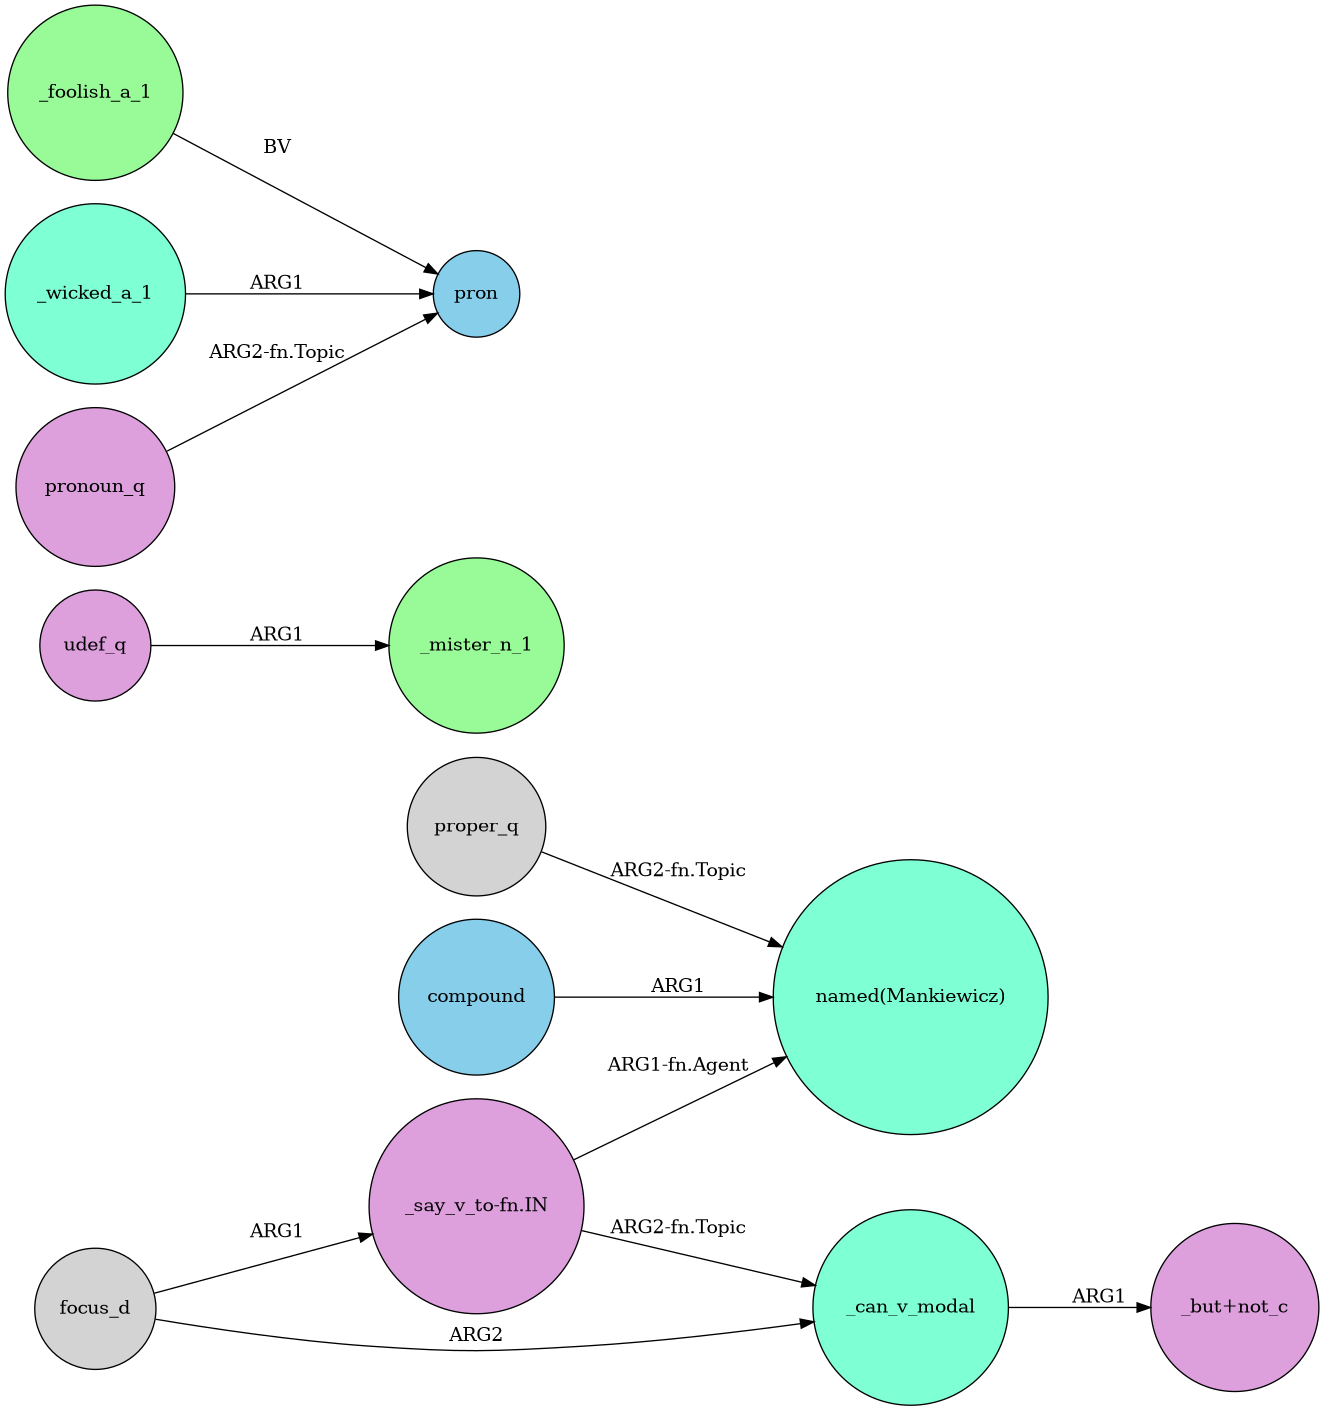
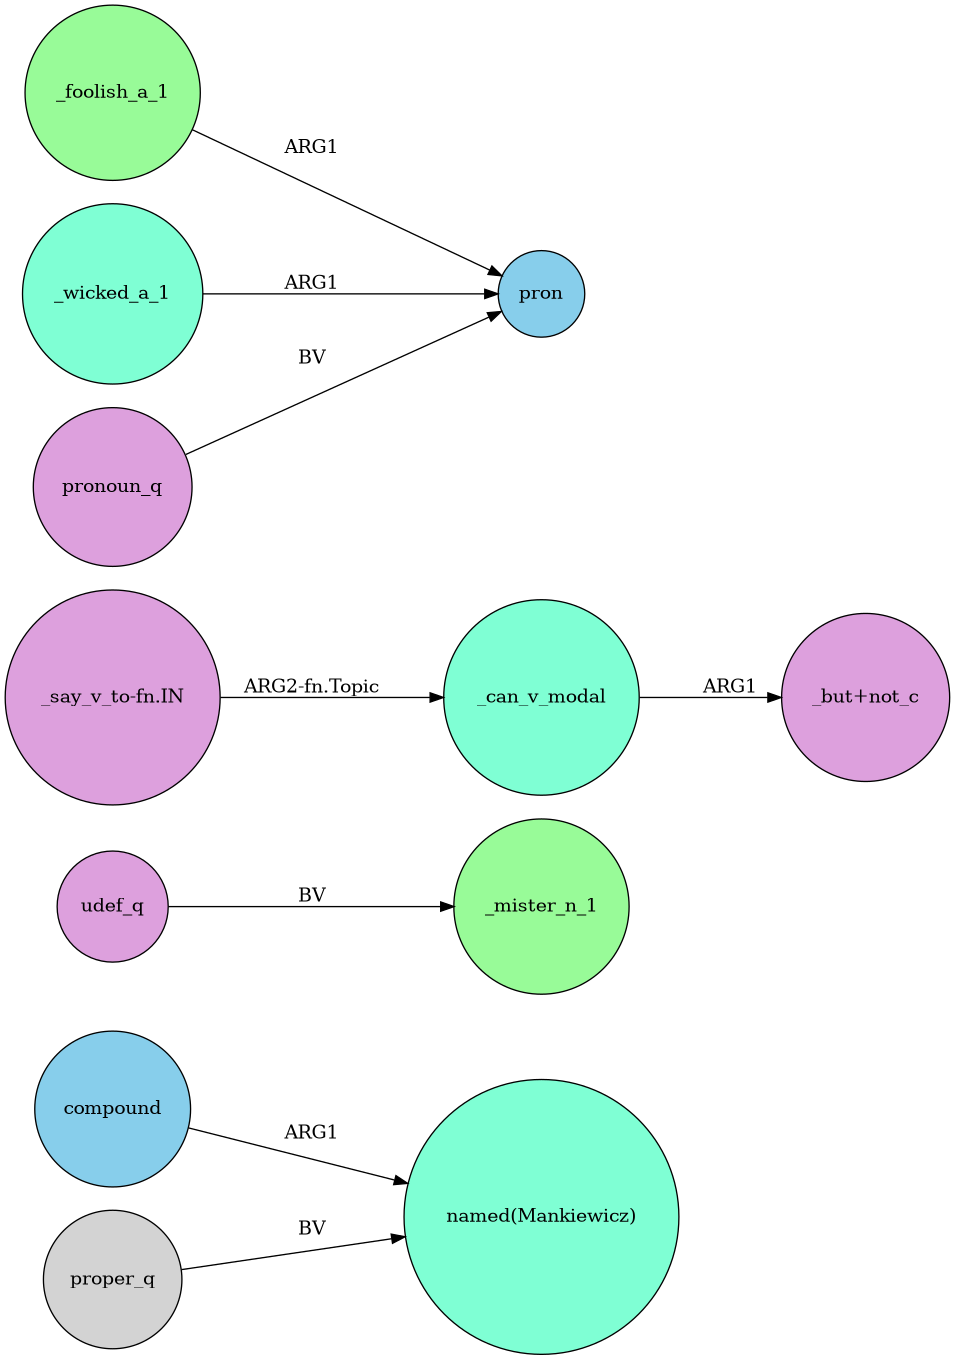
edge "_foolish_a_1" -> "pron": label "BV" -> "ARG1"
edge "pronoun_q" -> "pron": label "ARG2-fn.Topic" -> "BV"
edge "udef_q" -> "_mister_n_1": label "ARG1" -> "BV"
edge "proper_q" -> "named(Mankiewicz)": label "ARG2-fn.Topic" -> "BV"
edge "_say_v_to-fn.IN" -> "named(Mankiewicz)": removed, label "ARG1-fn.Agent"
node "focus_d": removed
